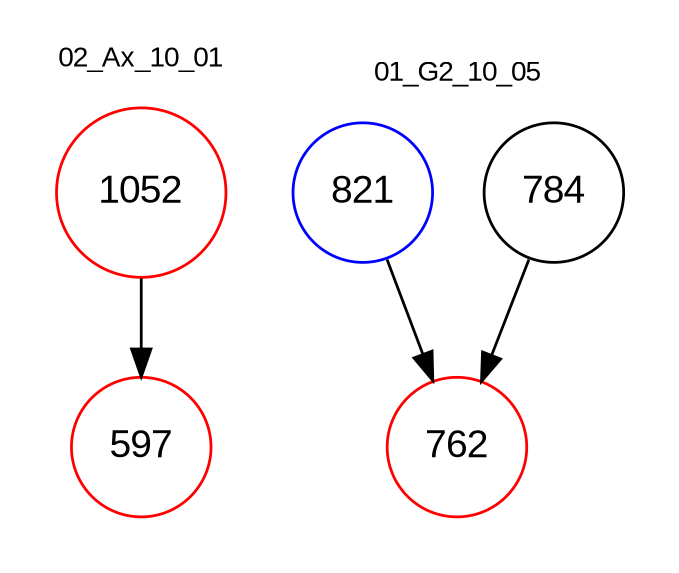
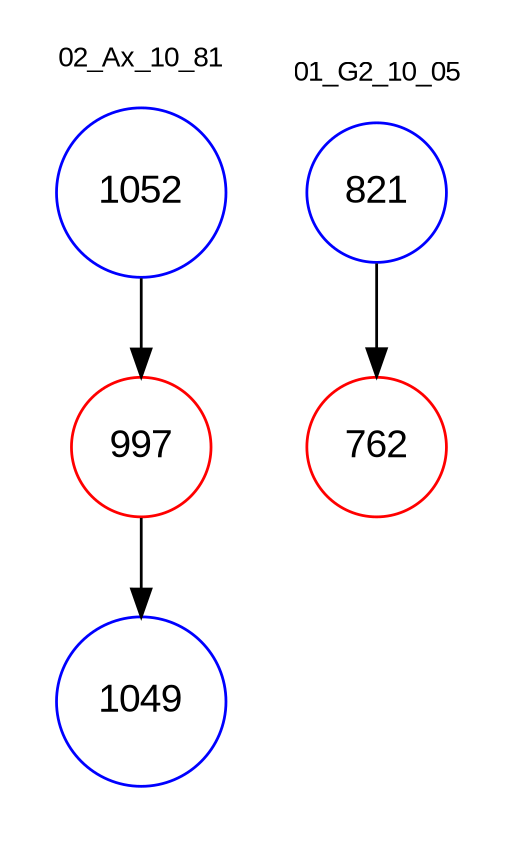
cluster "02_Ax_10_01": label "02_Ax_10_01" -> "02_Ax_10_81"
node "1052": color red -> blue
node "784": removed
node "597": label "597" -> "997"
node "1049": added
